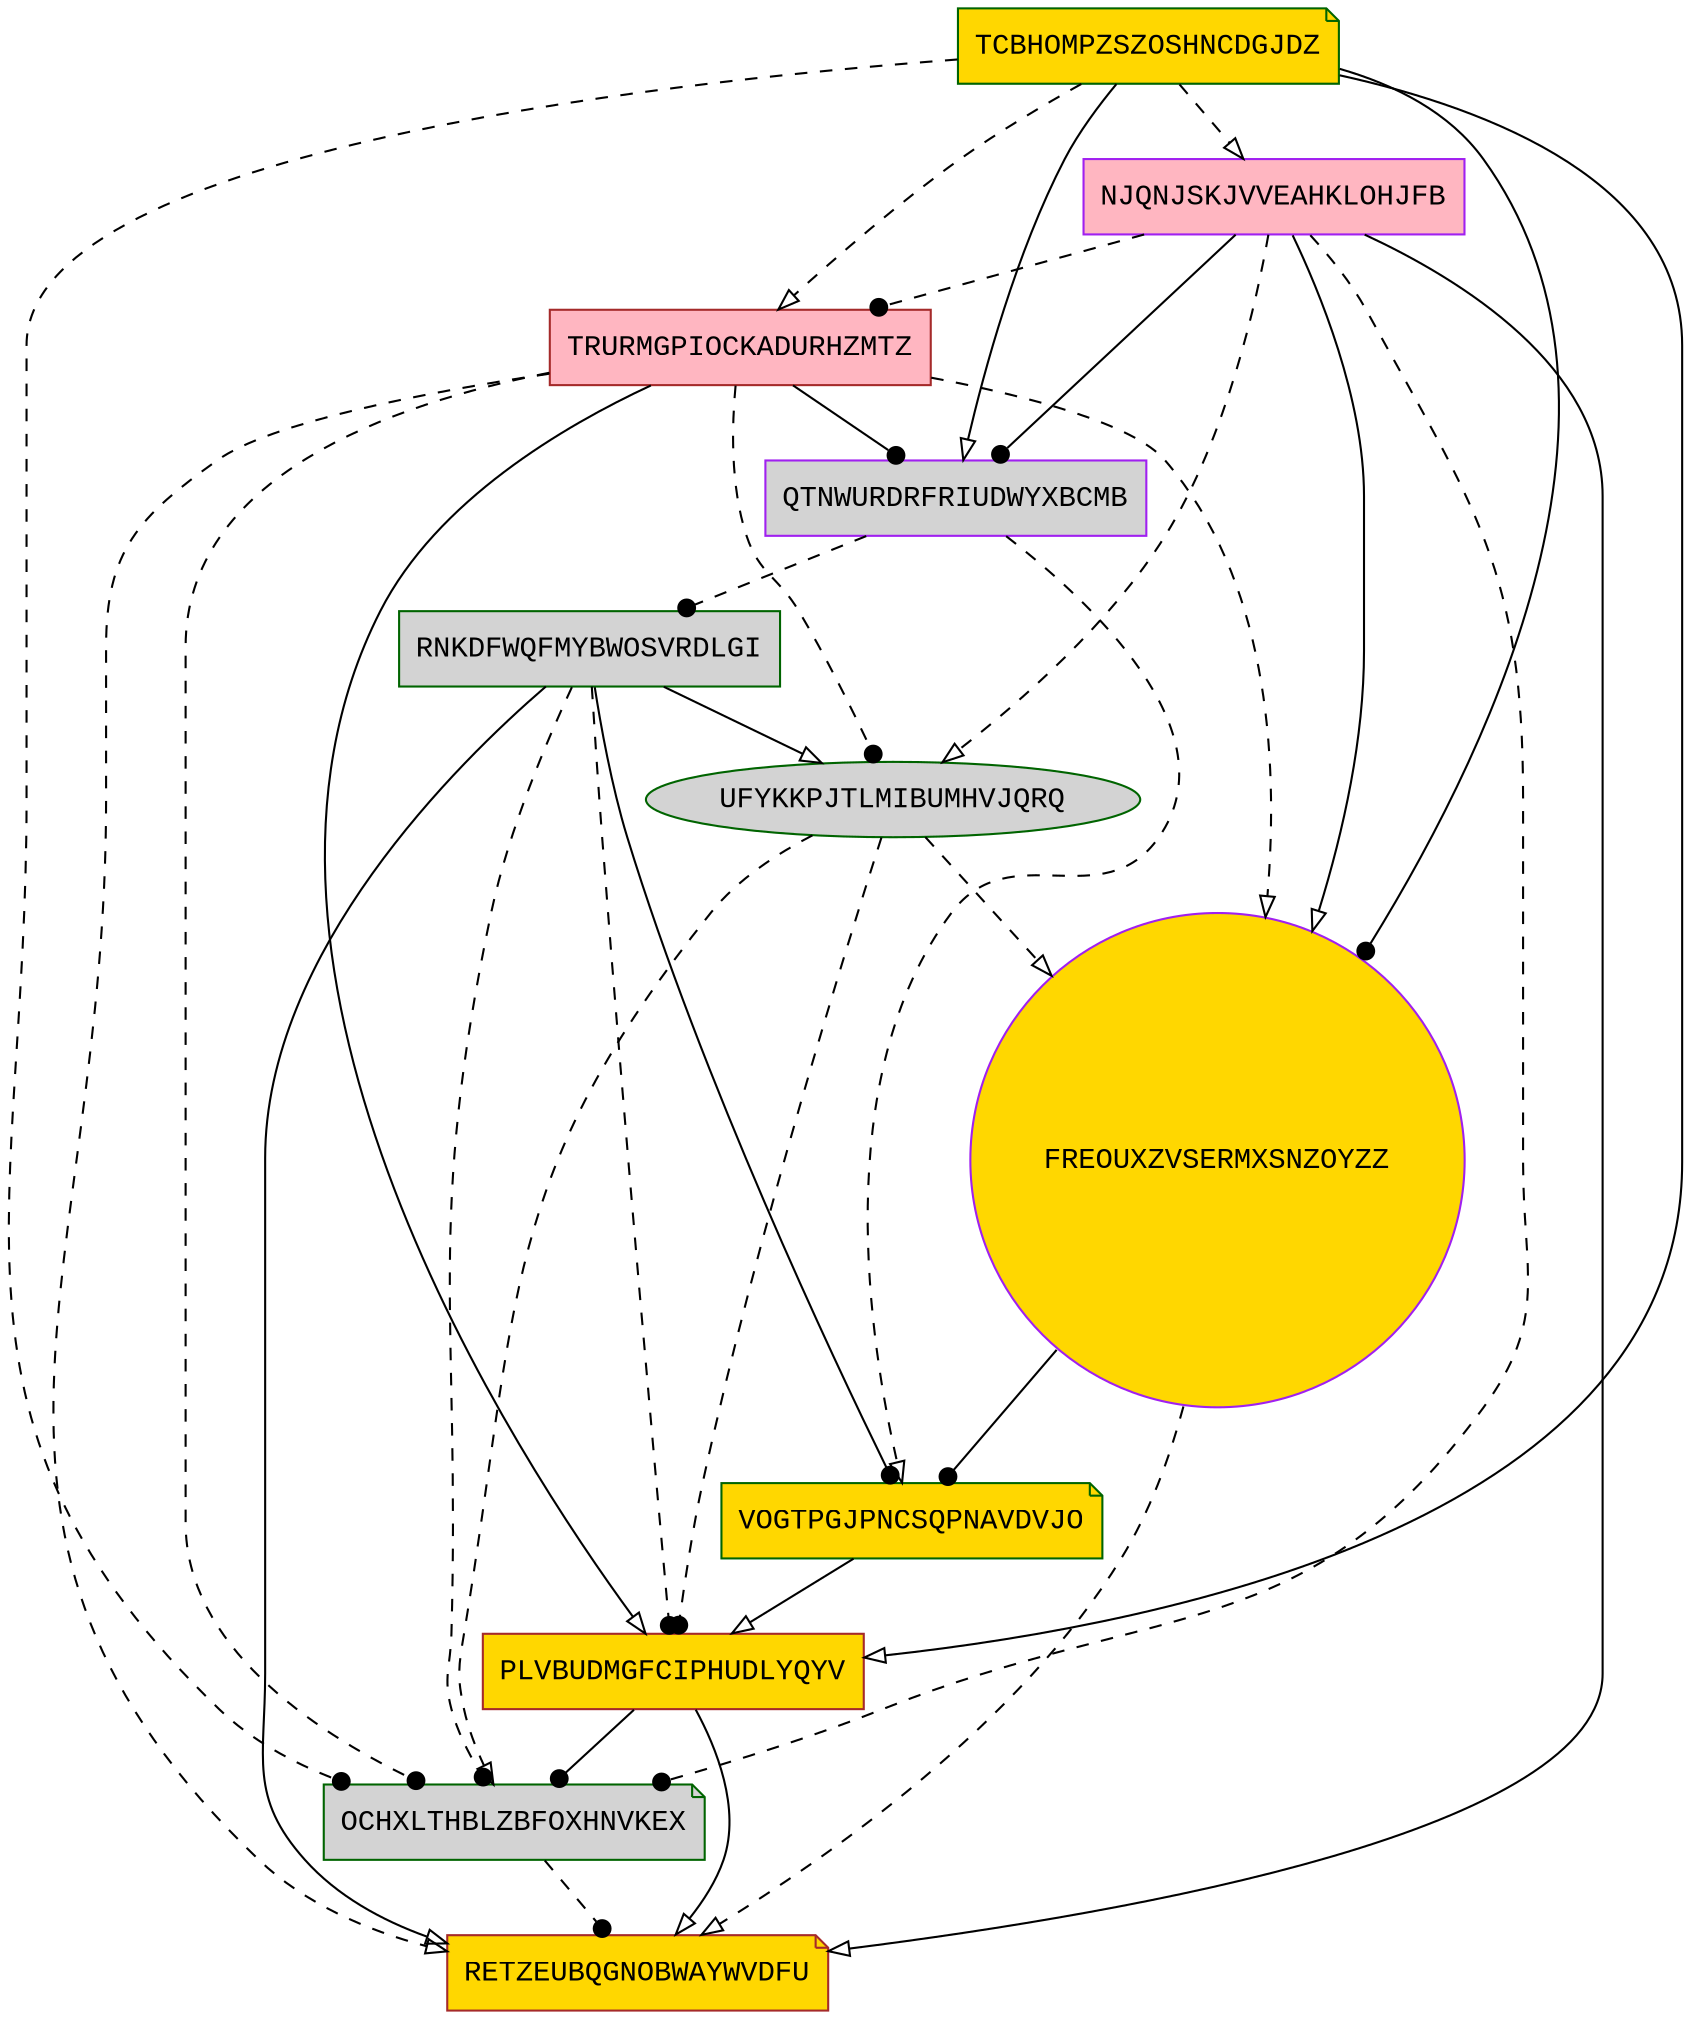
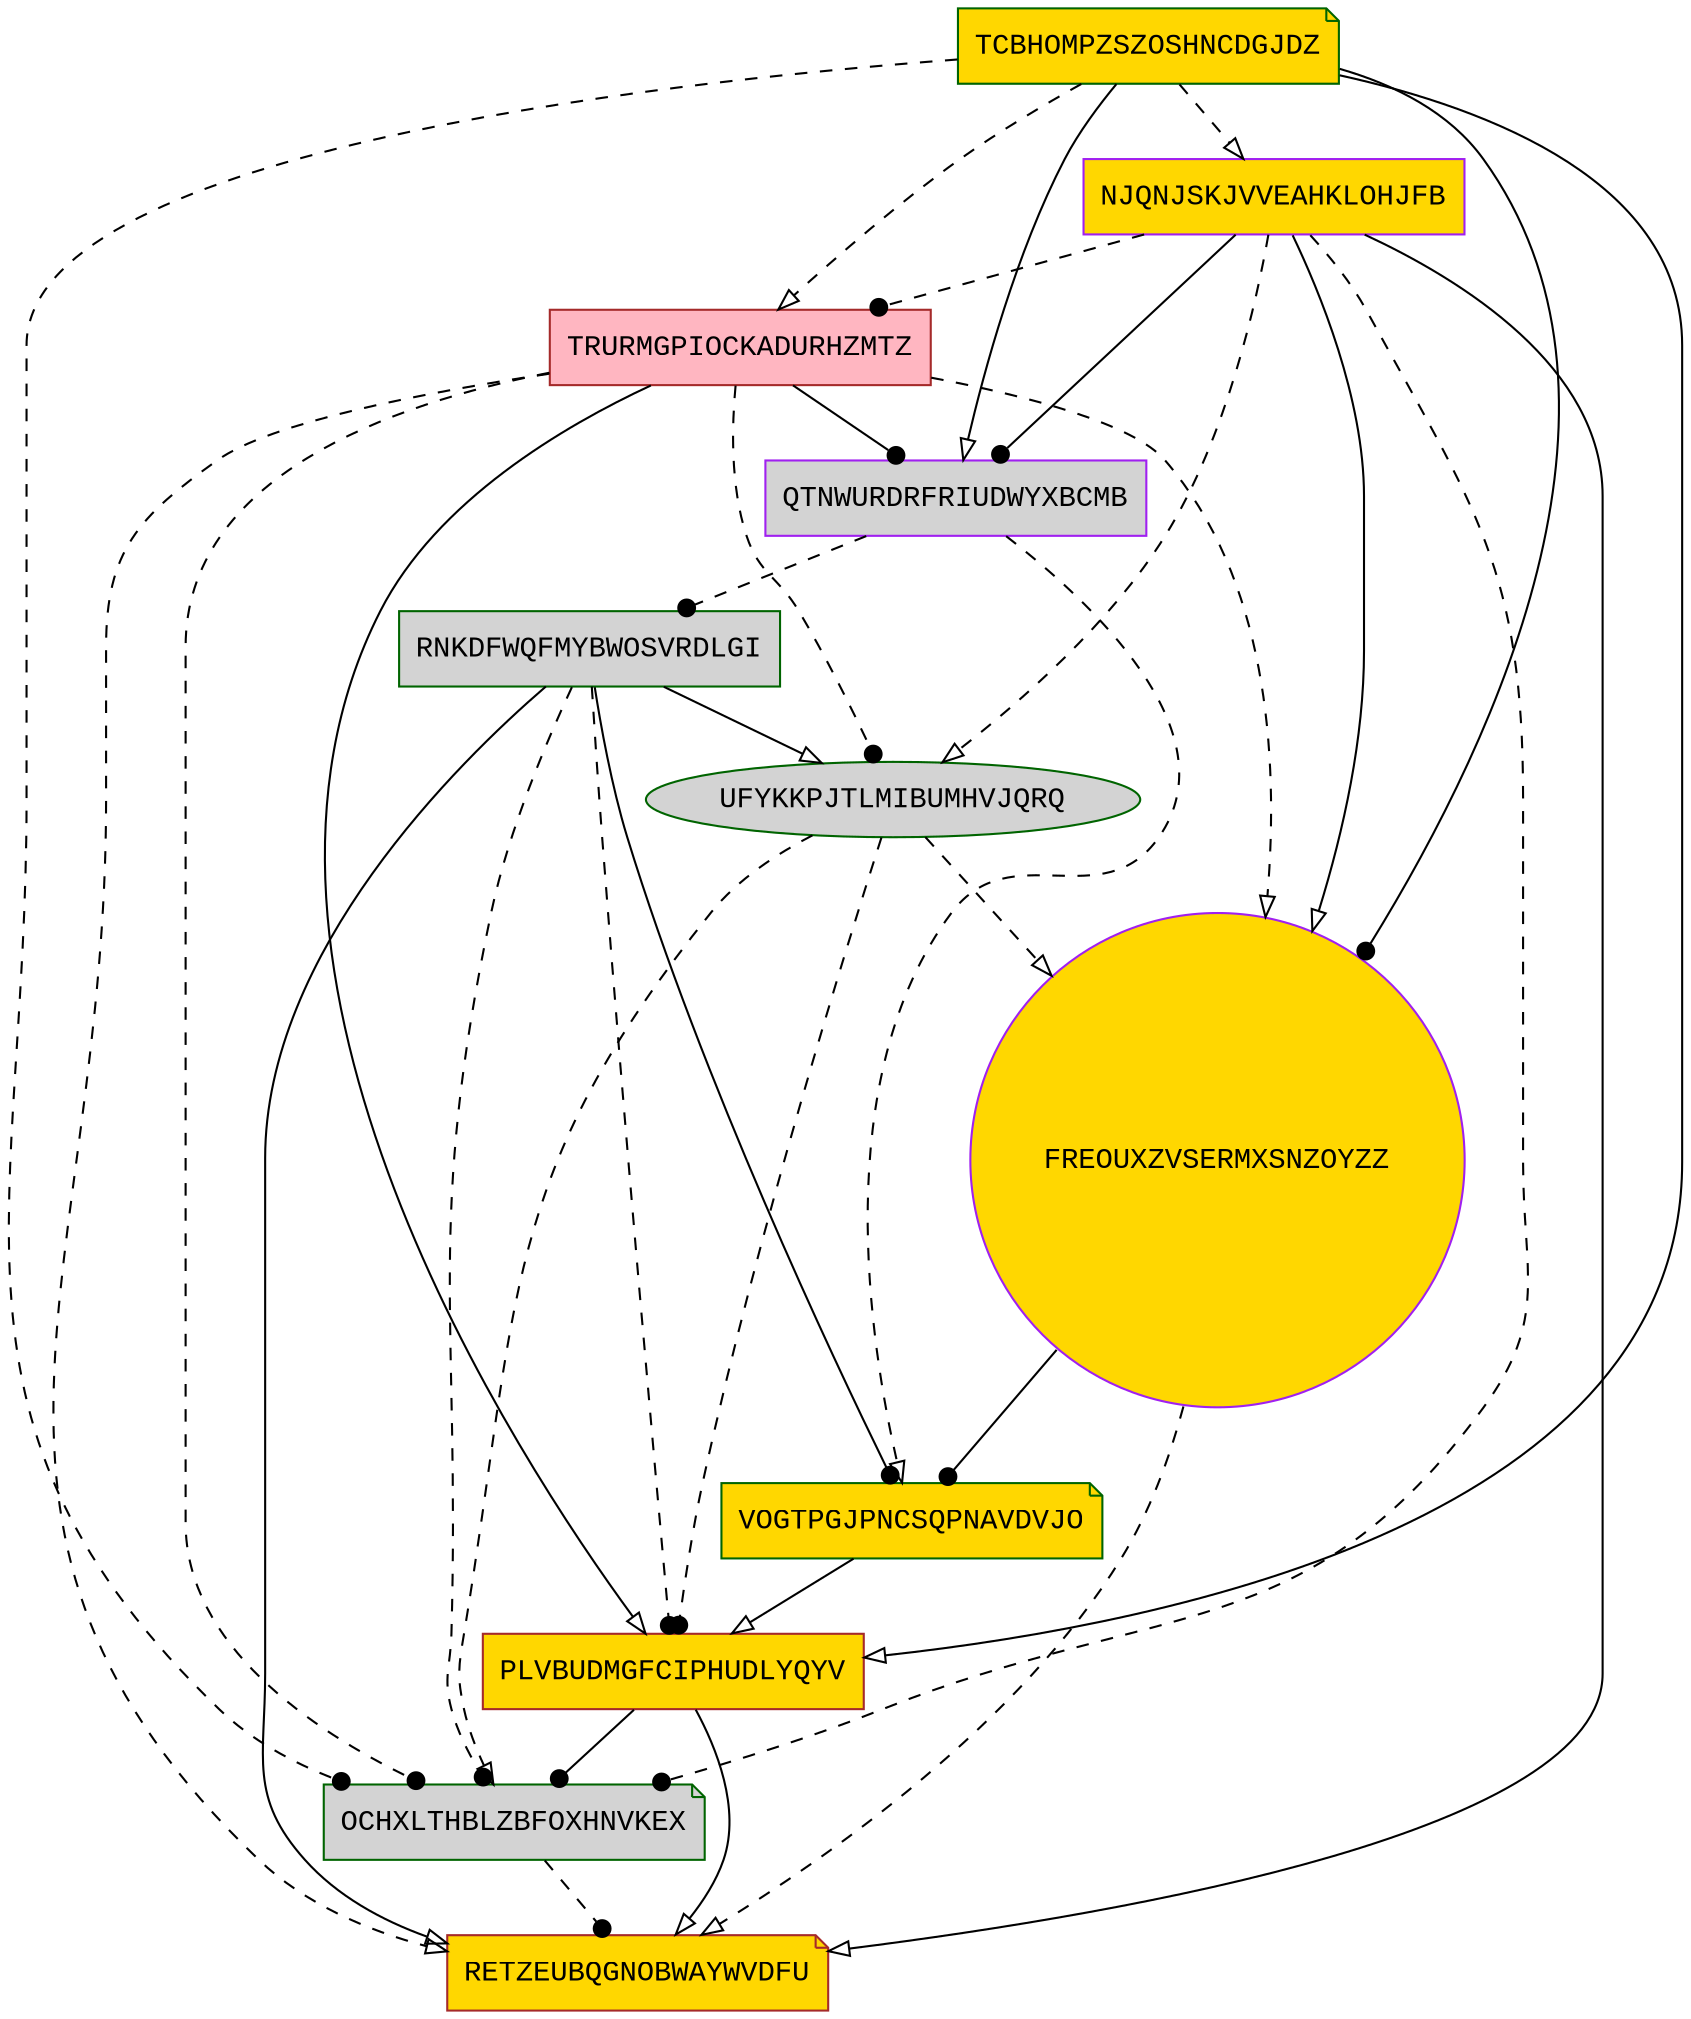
node "NJQNJSKJVVEAHKLOHJFB": fillcolor lightpink -> gold
